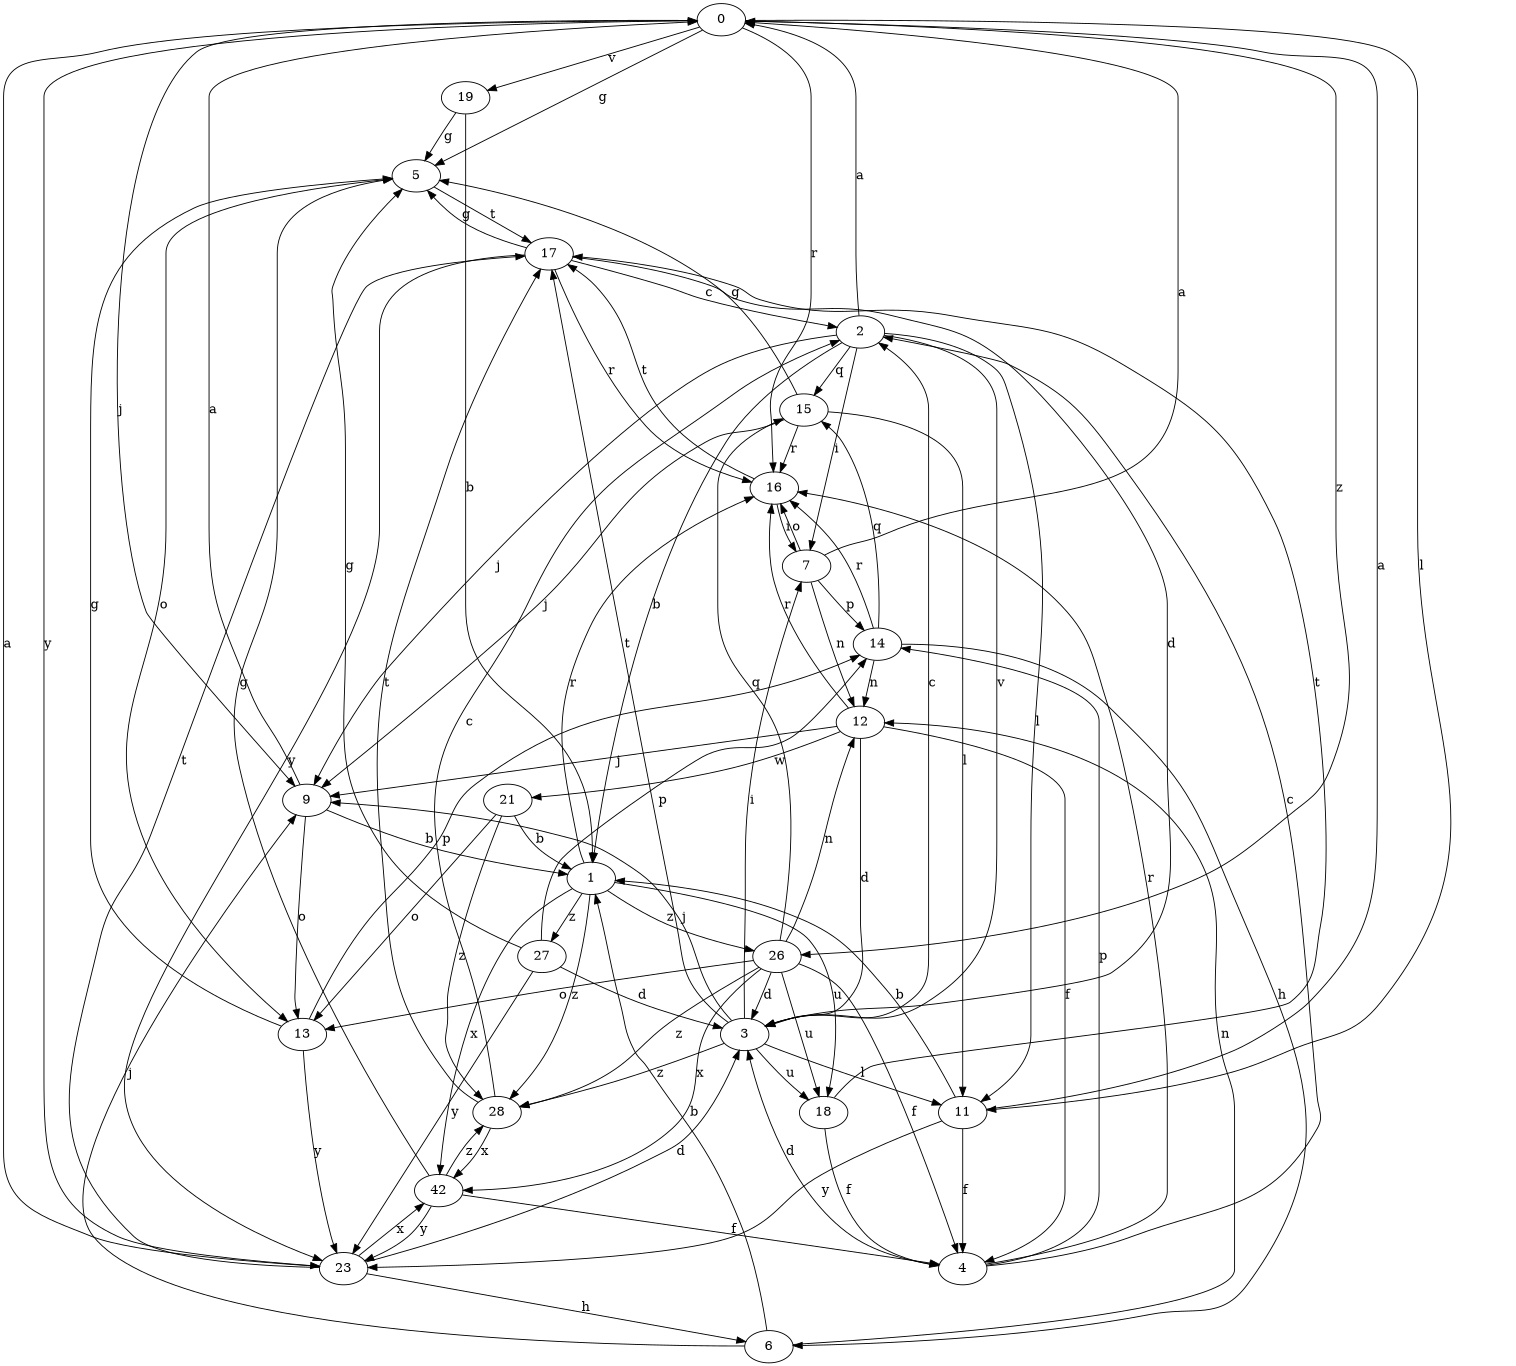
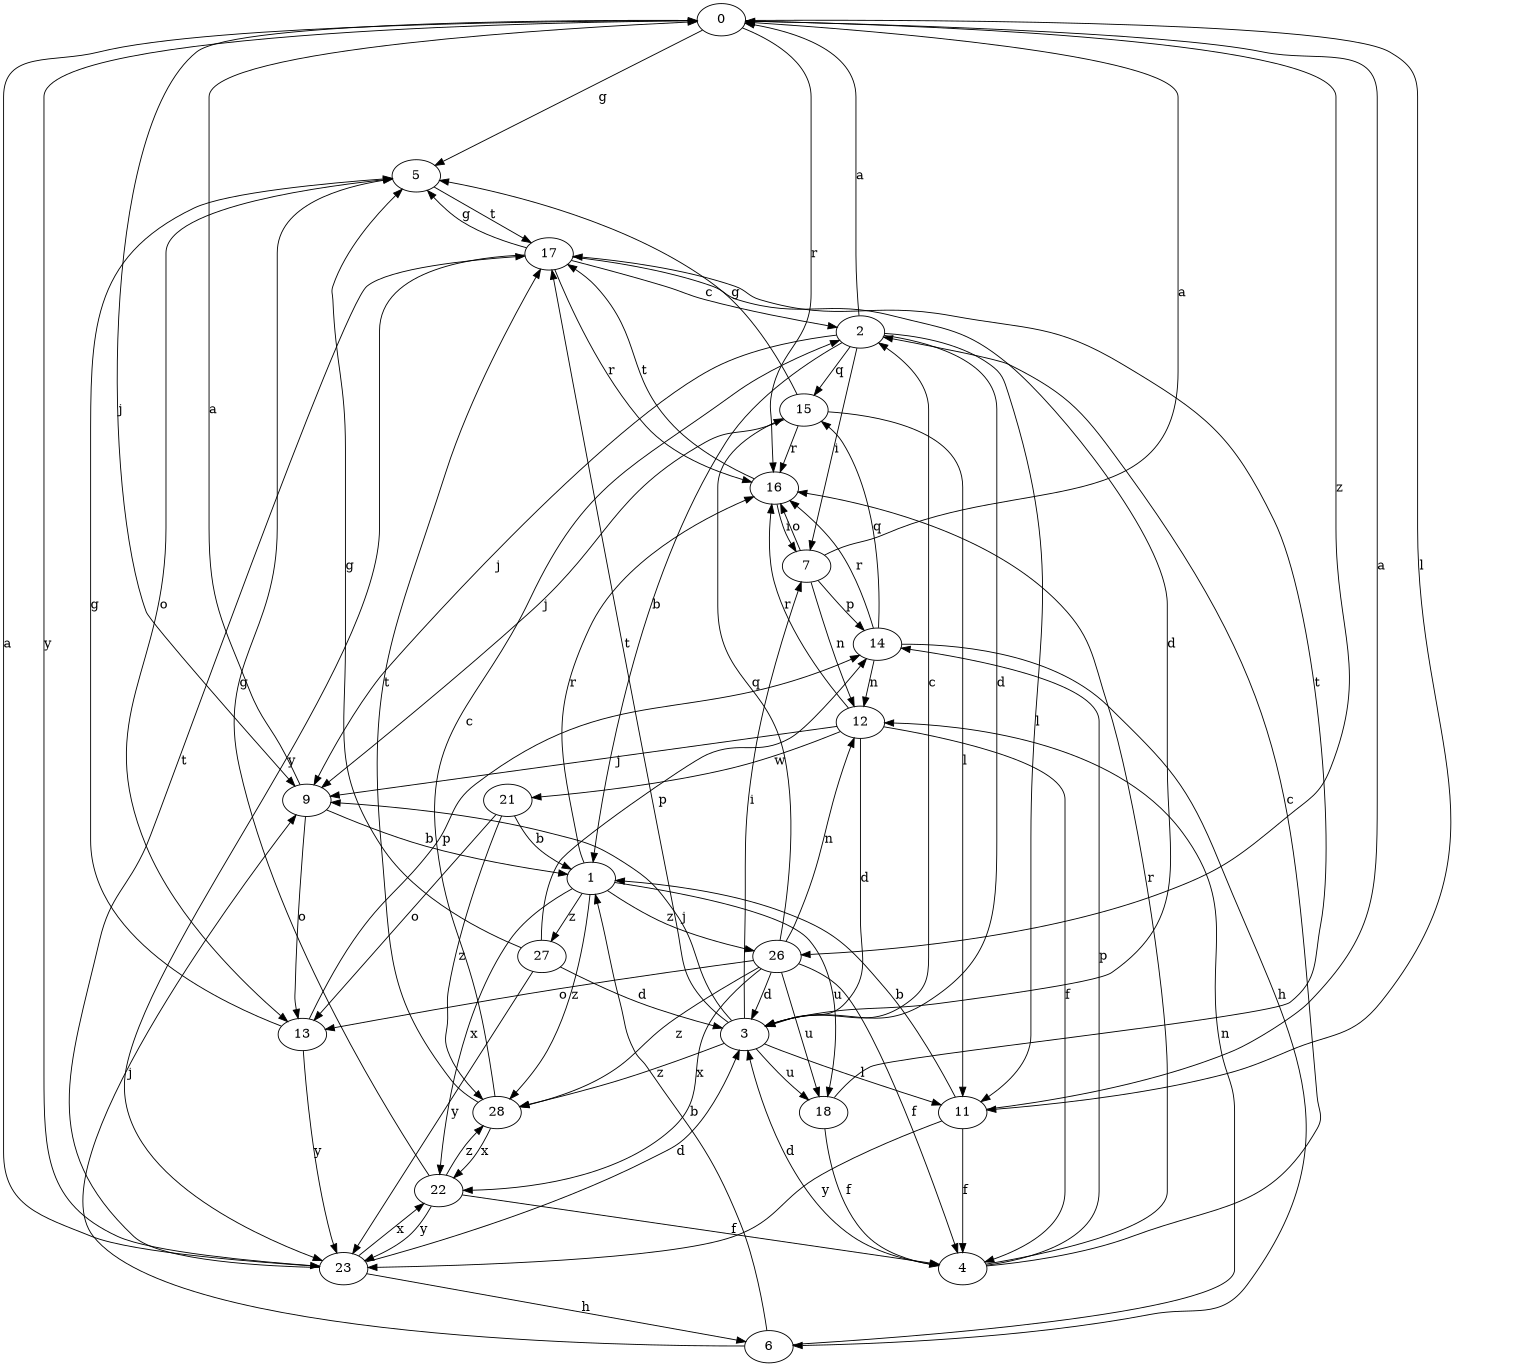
node "19": removed
edge "2" -> "3": label "v" -> "d"
node "42": label "42" -> "22"
